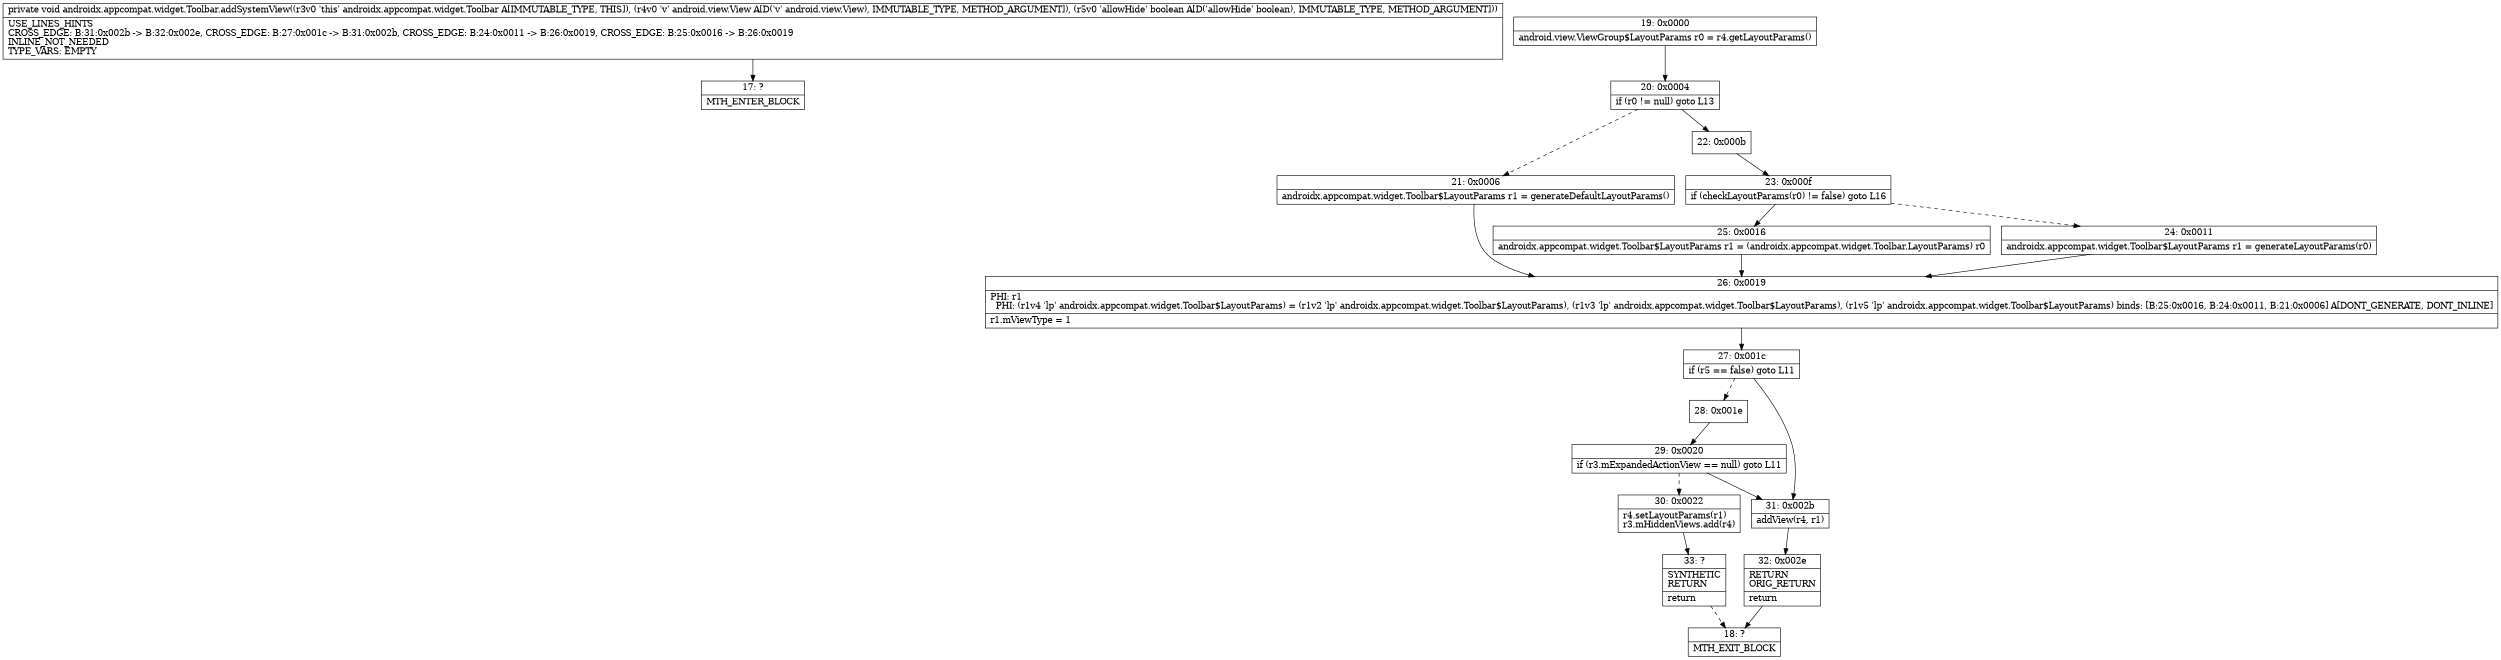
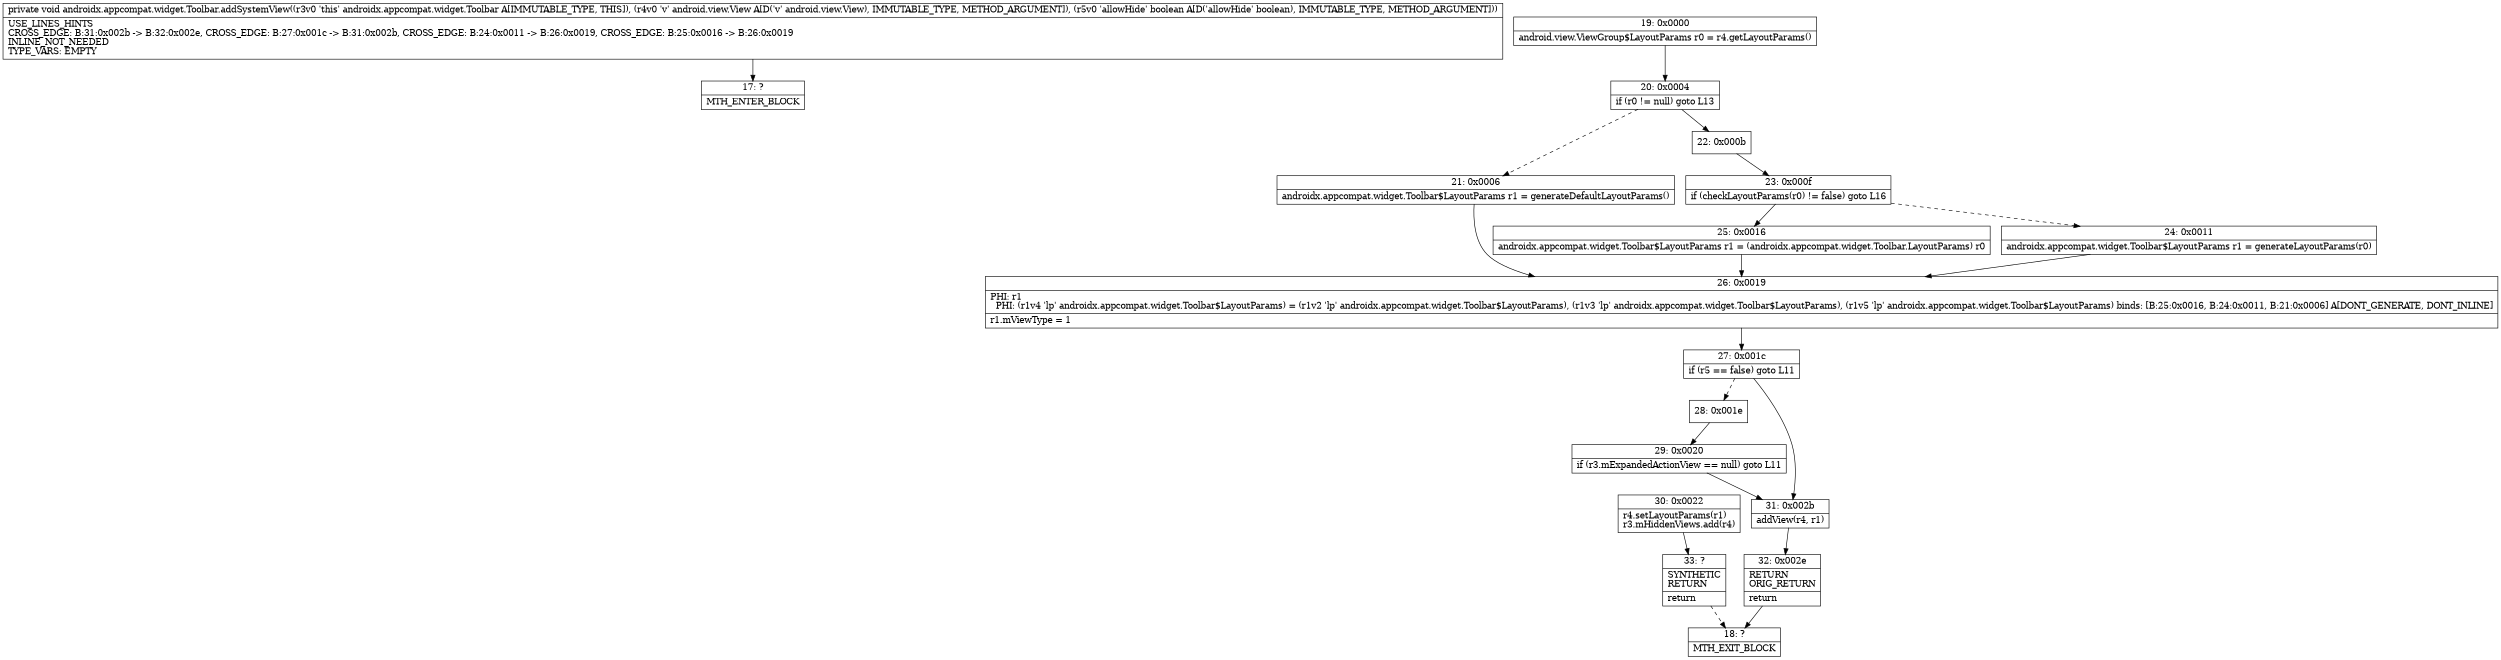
edge "29: 0x0020" -> "30: 0x0022": removed
